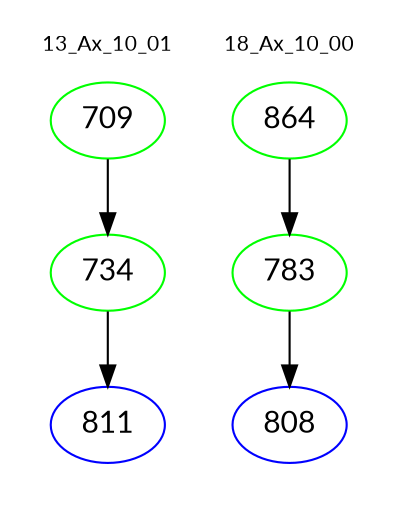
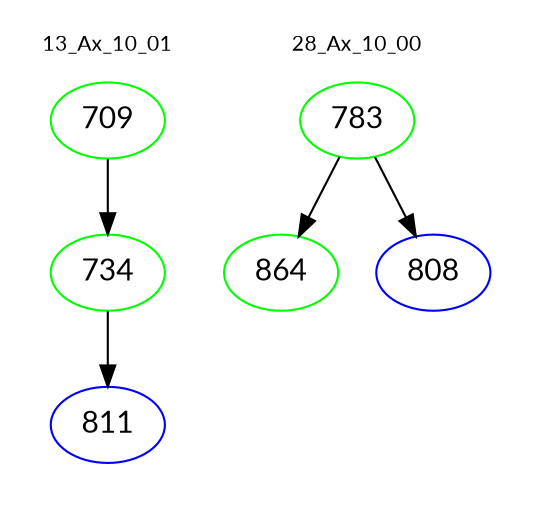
cluster "18_Ax_10_00": label "18_Ax_10_00" -> "28_Ax_10_00"
edge "864" -> "783": reversed
